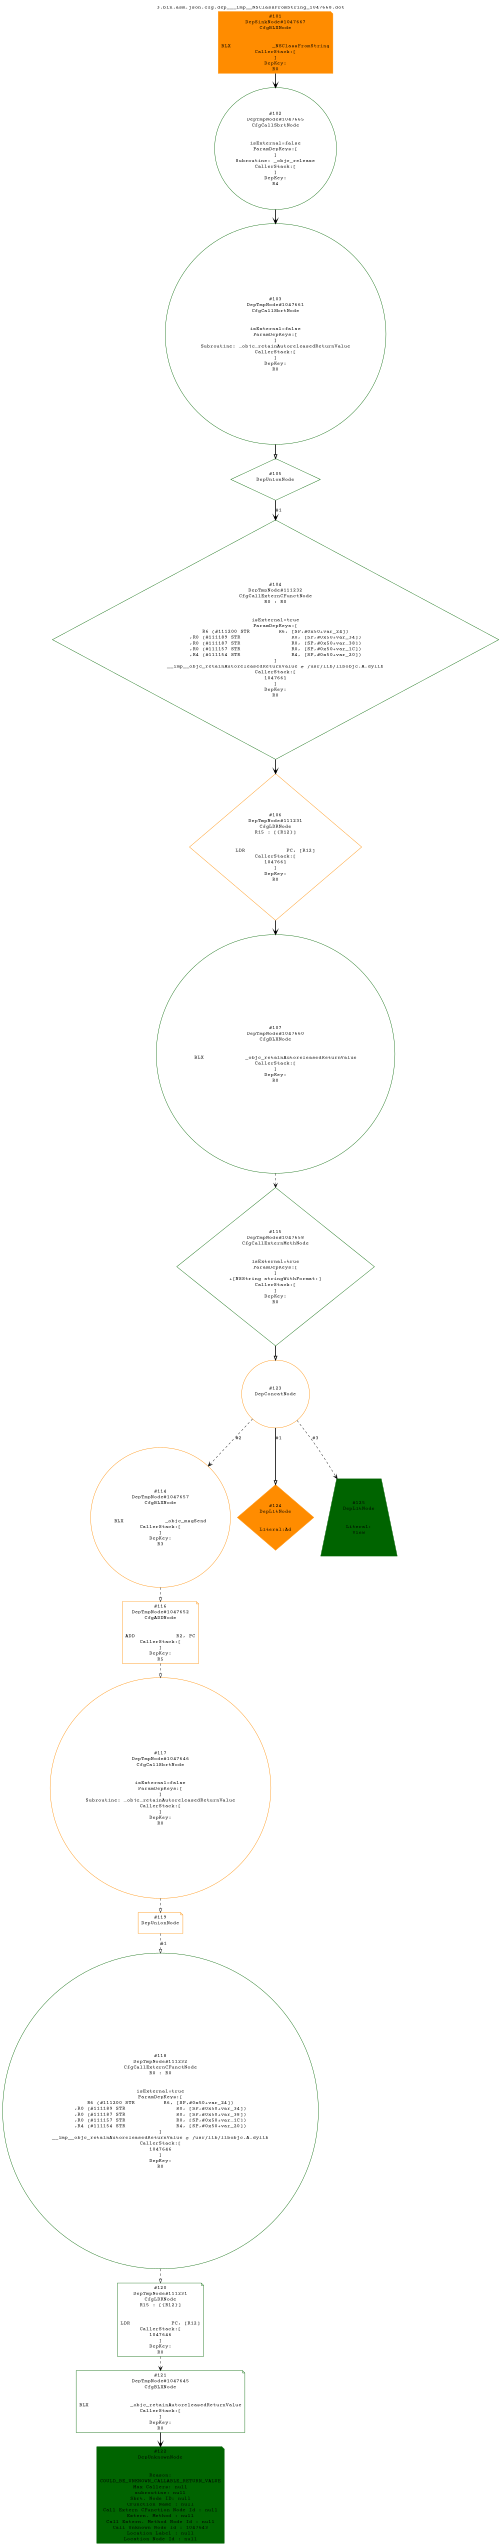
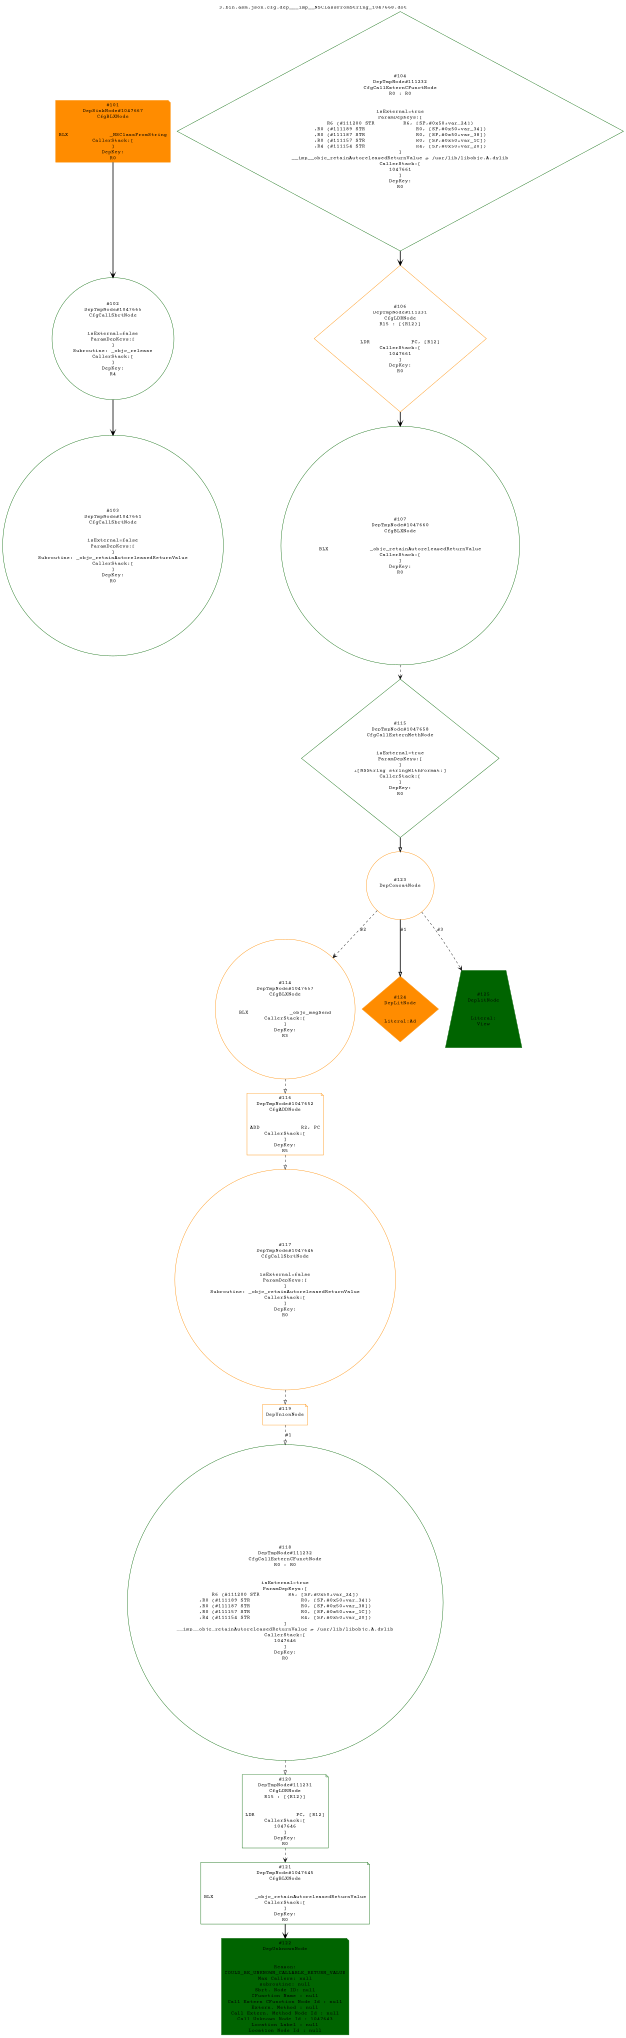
node "#105 DepUnionNode": removed
